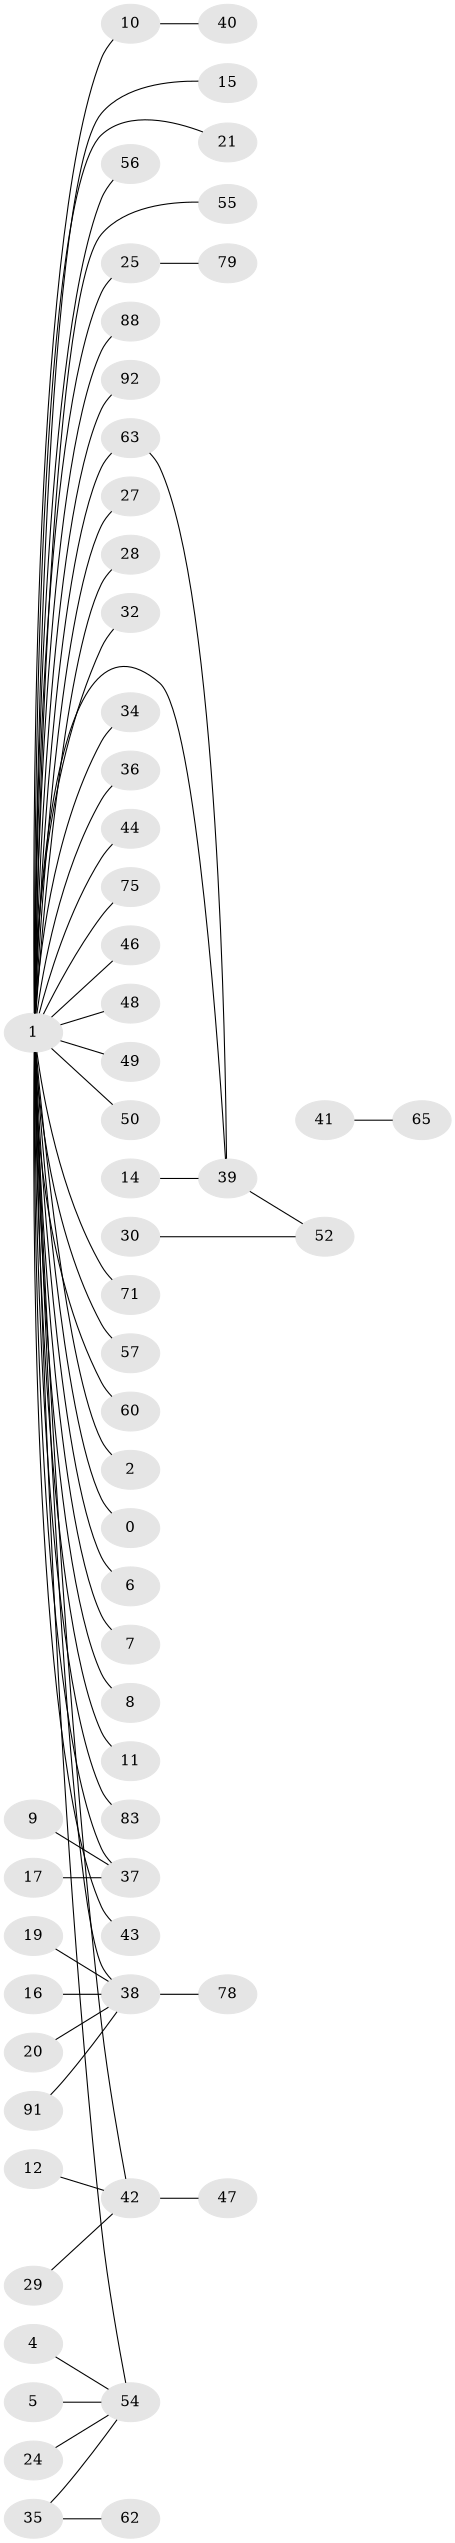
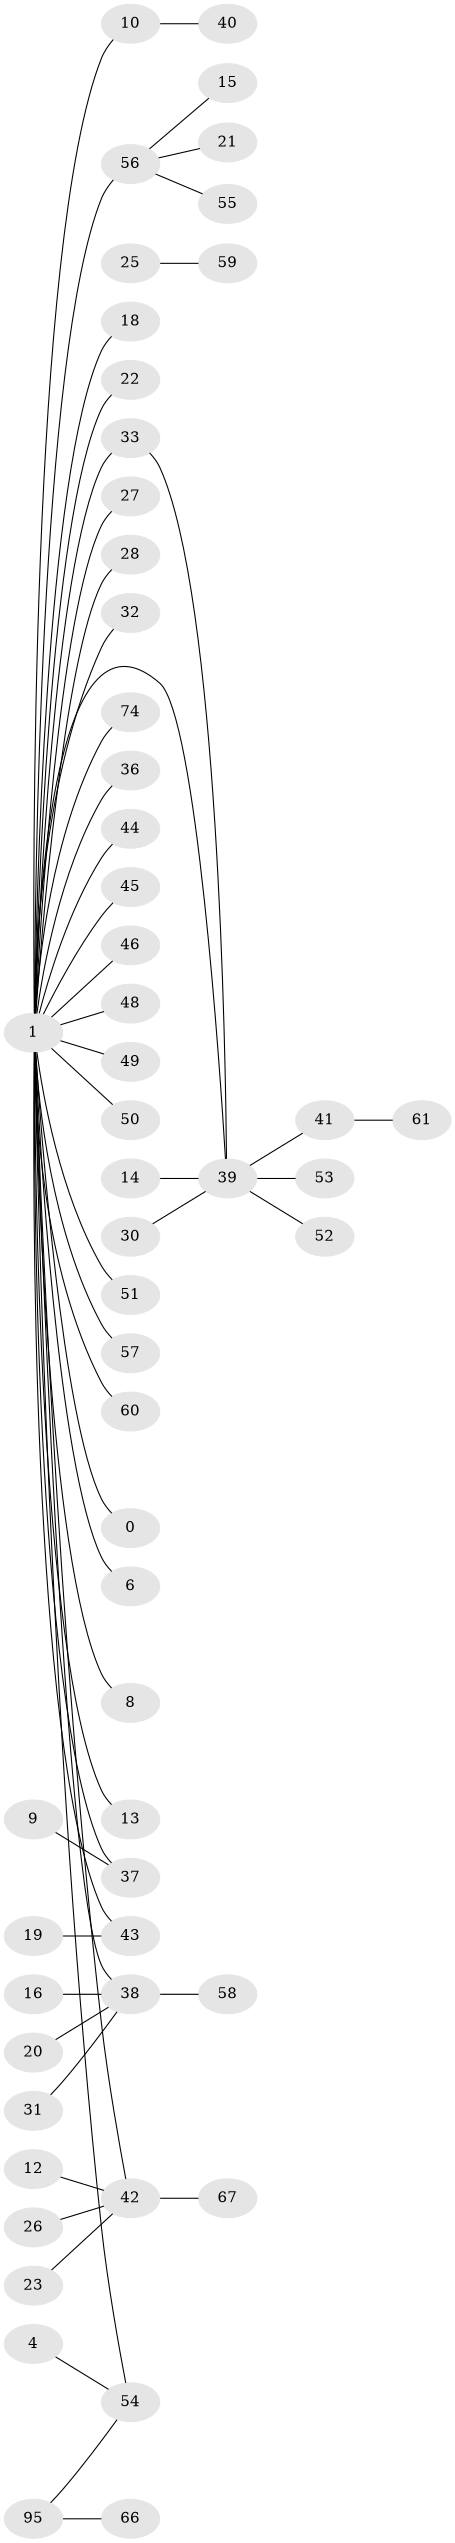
node "79": label "79" -> "59"
node "88": label "88" -> "18"
node "92": label "92" -> "22"
node "63": label "63" -> "33"
edge "15" -- "1": now "15" -- "56"
edge "21" -- "1": now "21" -- "56"
edge "55" -- "1": now "55" -- "56"
edge "25" -- "1": removed
node "34": label "34" -> "74"
node "75": label "75" -> "45"
node "65": label "65" -> "61"
edge "41" -- "39": added
node "53": added
edge "30" -- "52": now "30" -- "39"
node "71": label "71" -> "51"
node "2": removed
node "7": removed
node "11": removed
node "83": label "83" -> "13"
node "17": removed
edge "19" -- "38": now "19" -- "43"
node "78": label "78" -> "58"
node "91": label "91" -> "31"
node "47": label "47" -> "67"
node "26": added
node "29": label "29" -> "23"
node "5": removed
node "24": removed
node "35": label "35" -> "95"
node "62": label "62" -> "66"
